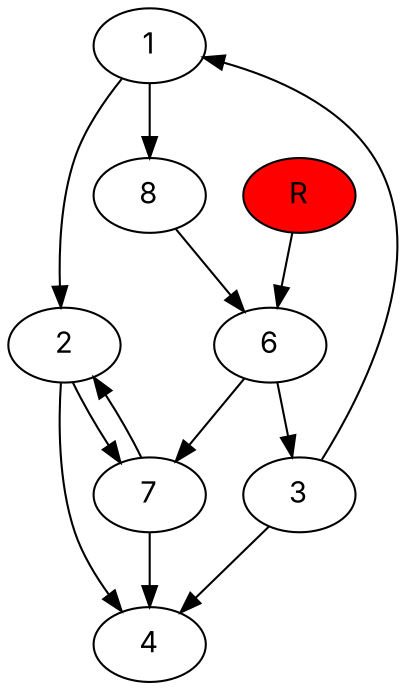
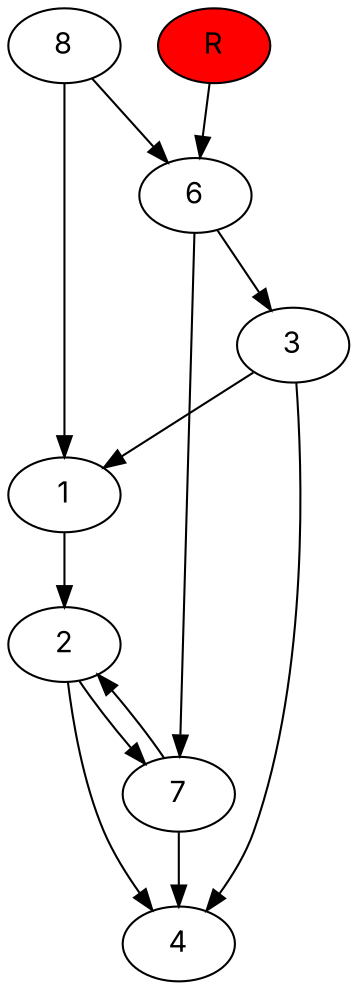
edge "1" -> "8": reversed
